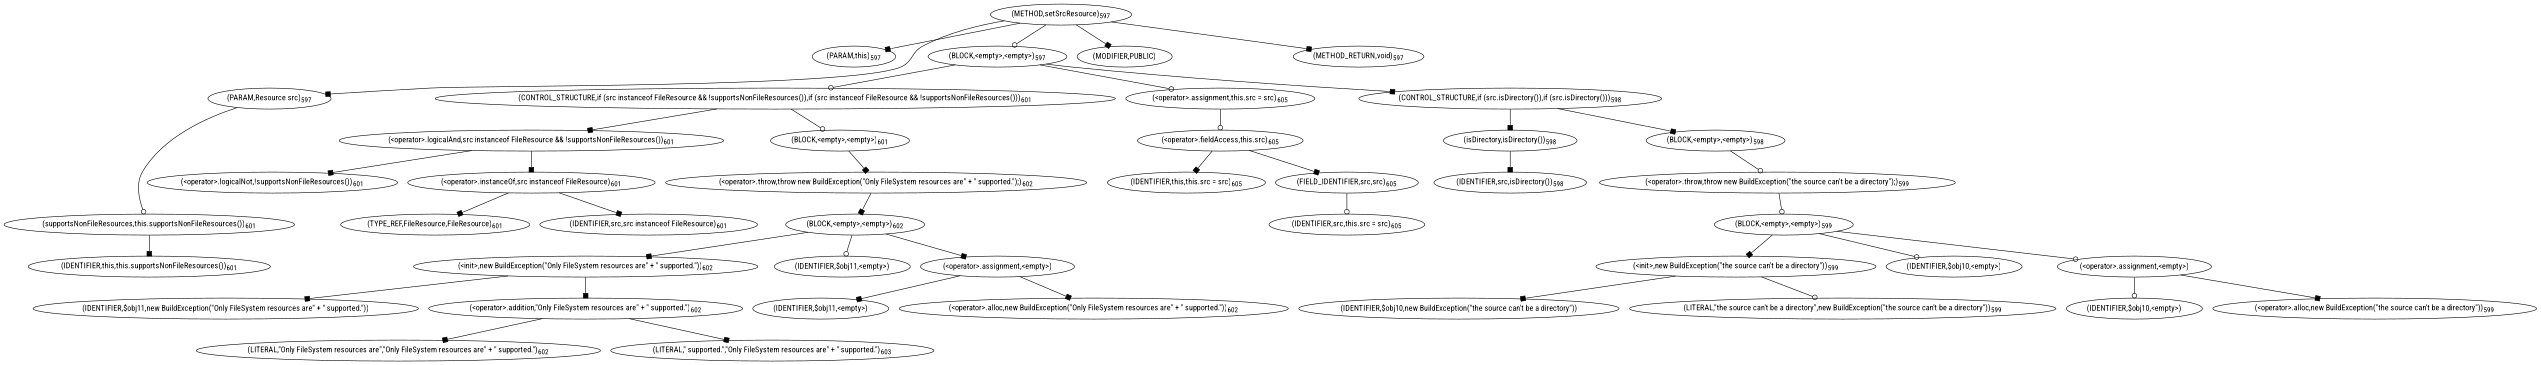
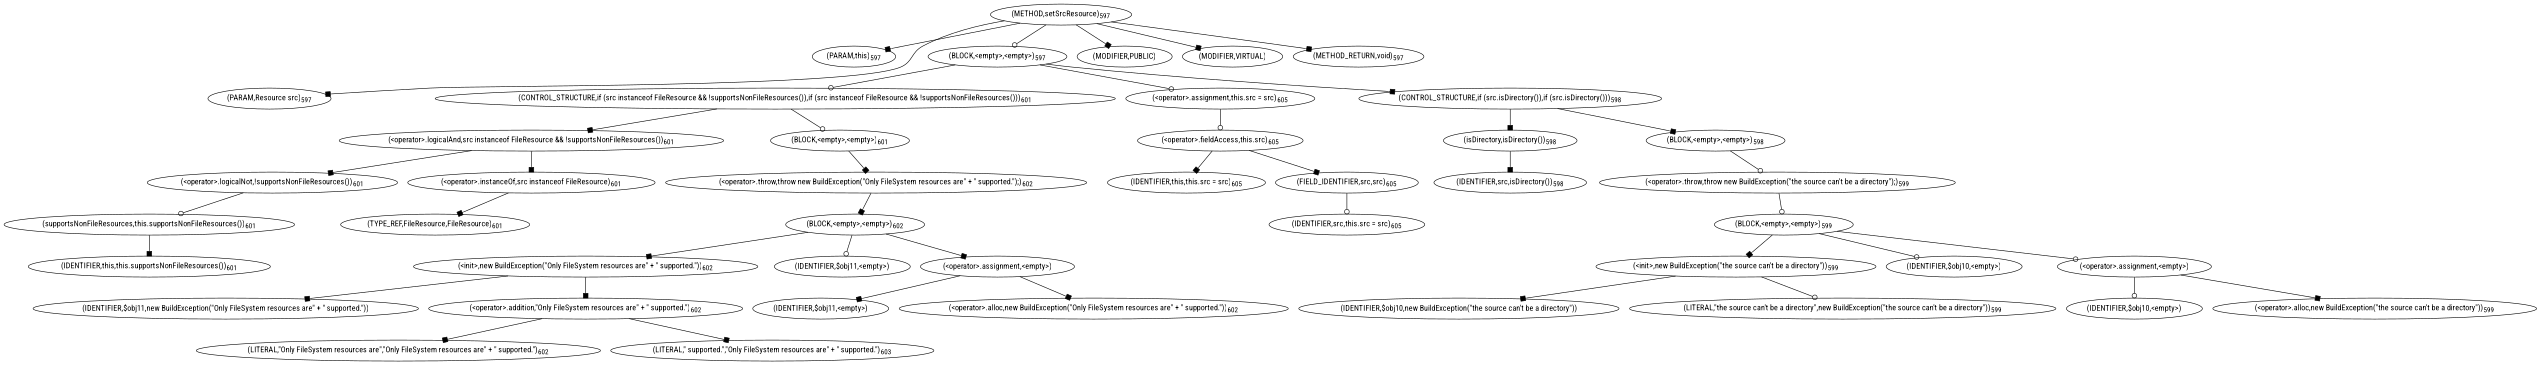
node "(MODIFIER,VIRTUAL)": added
edge "(PARAM,Resource src)" -> "(supportsNonFileResources,this.supportsNonFileResources())": now "(<operator>.logicalNot,!supportsNonFileResources())" -> "(supportsNonFileResources,this.supportsNonFileResources())"
node "(IDENTIFIER,src,src instanceof FileResource)": removed
